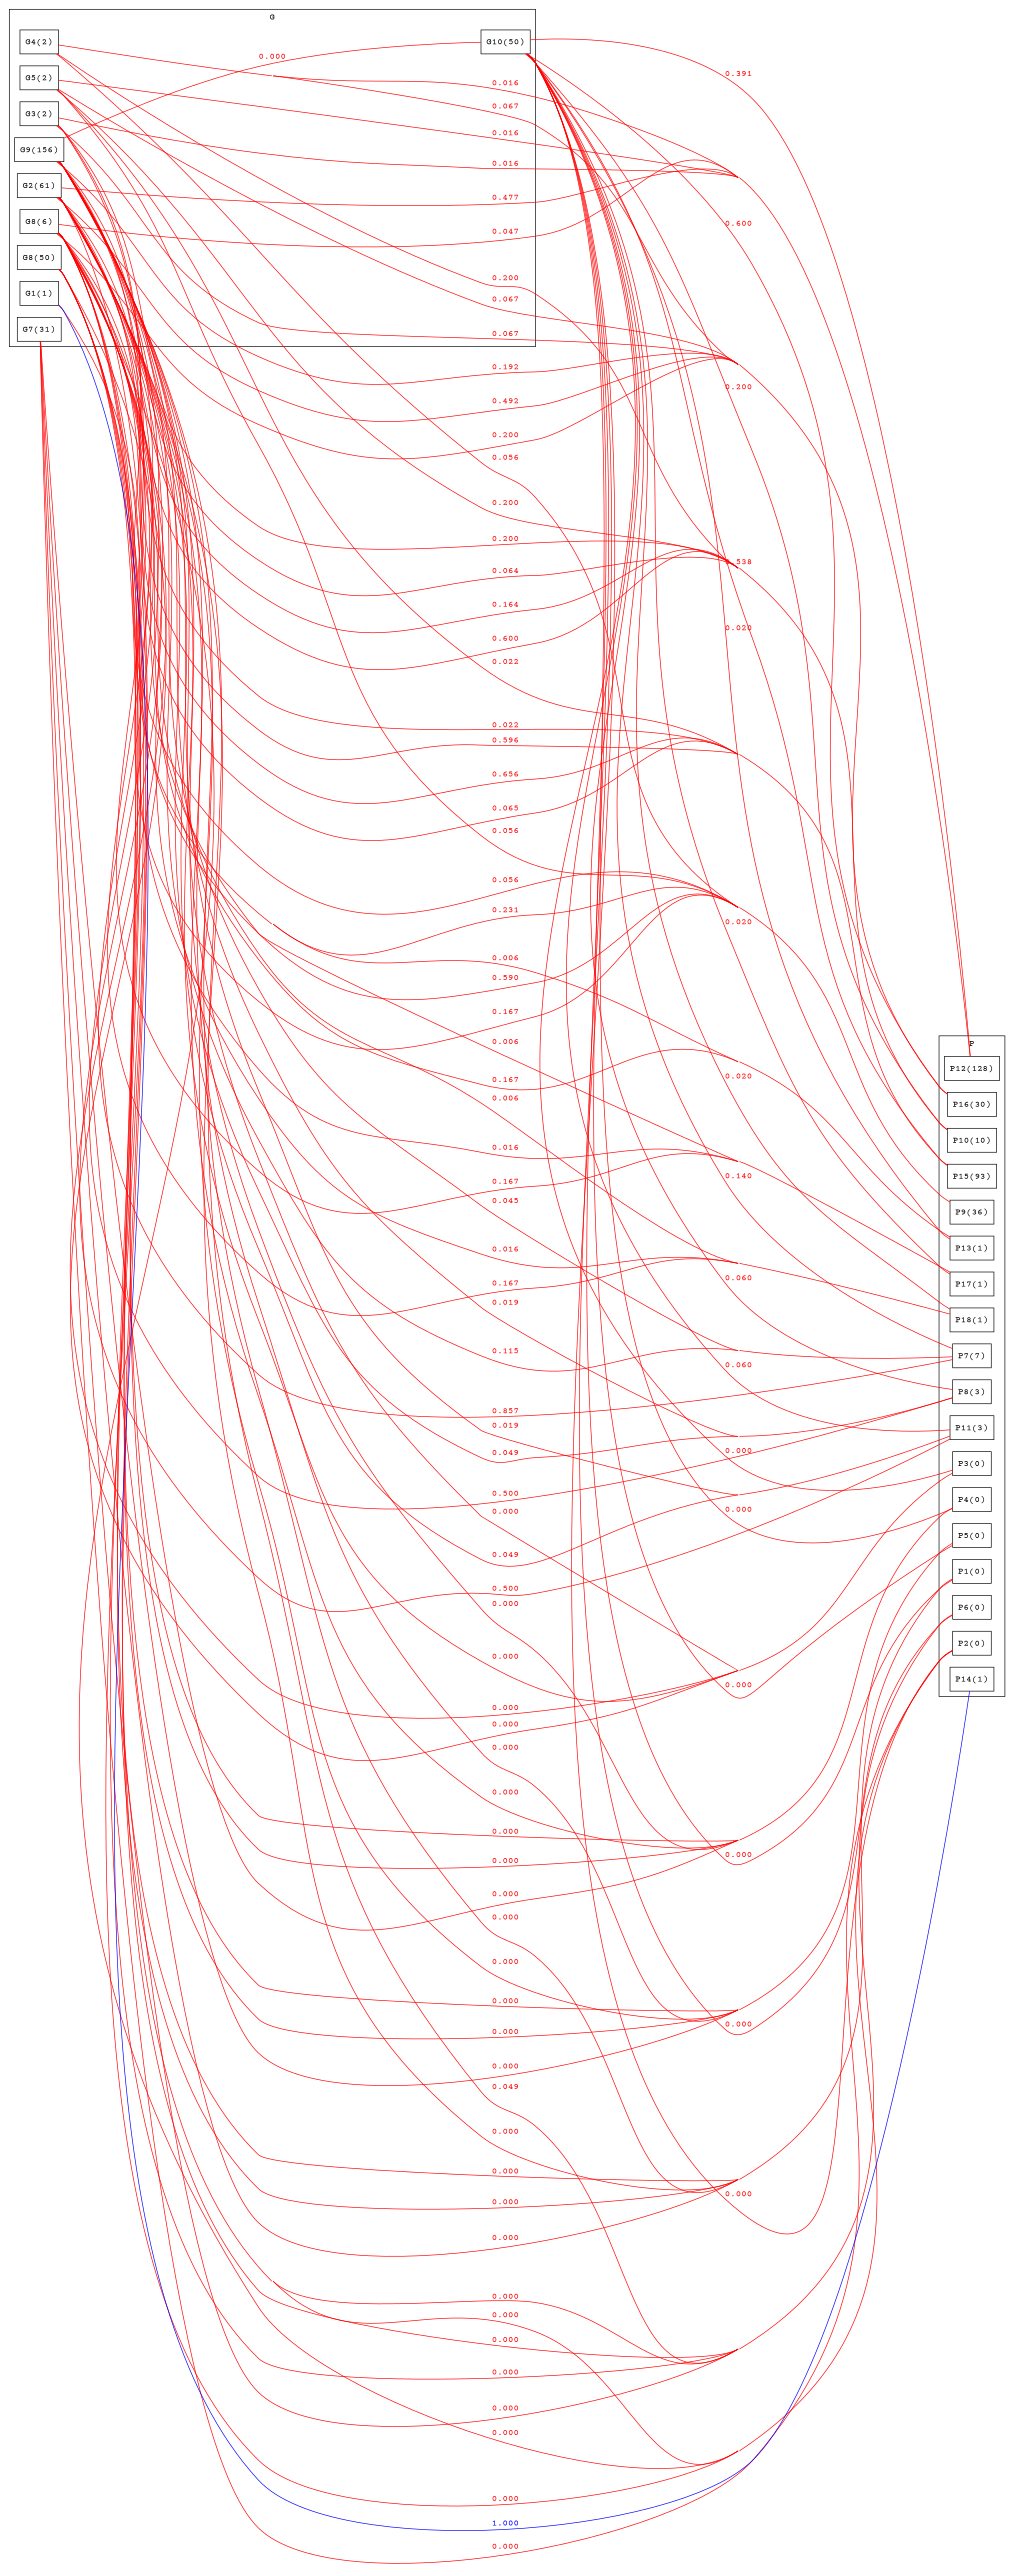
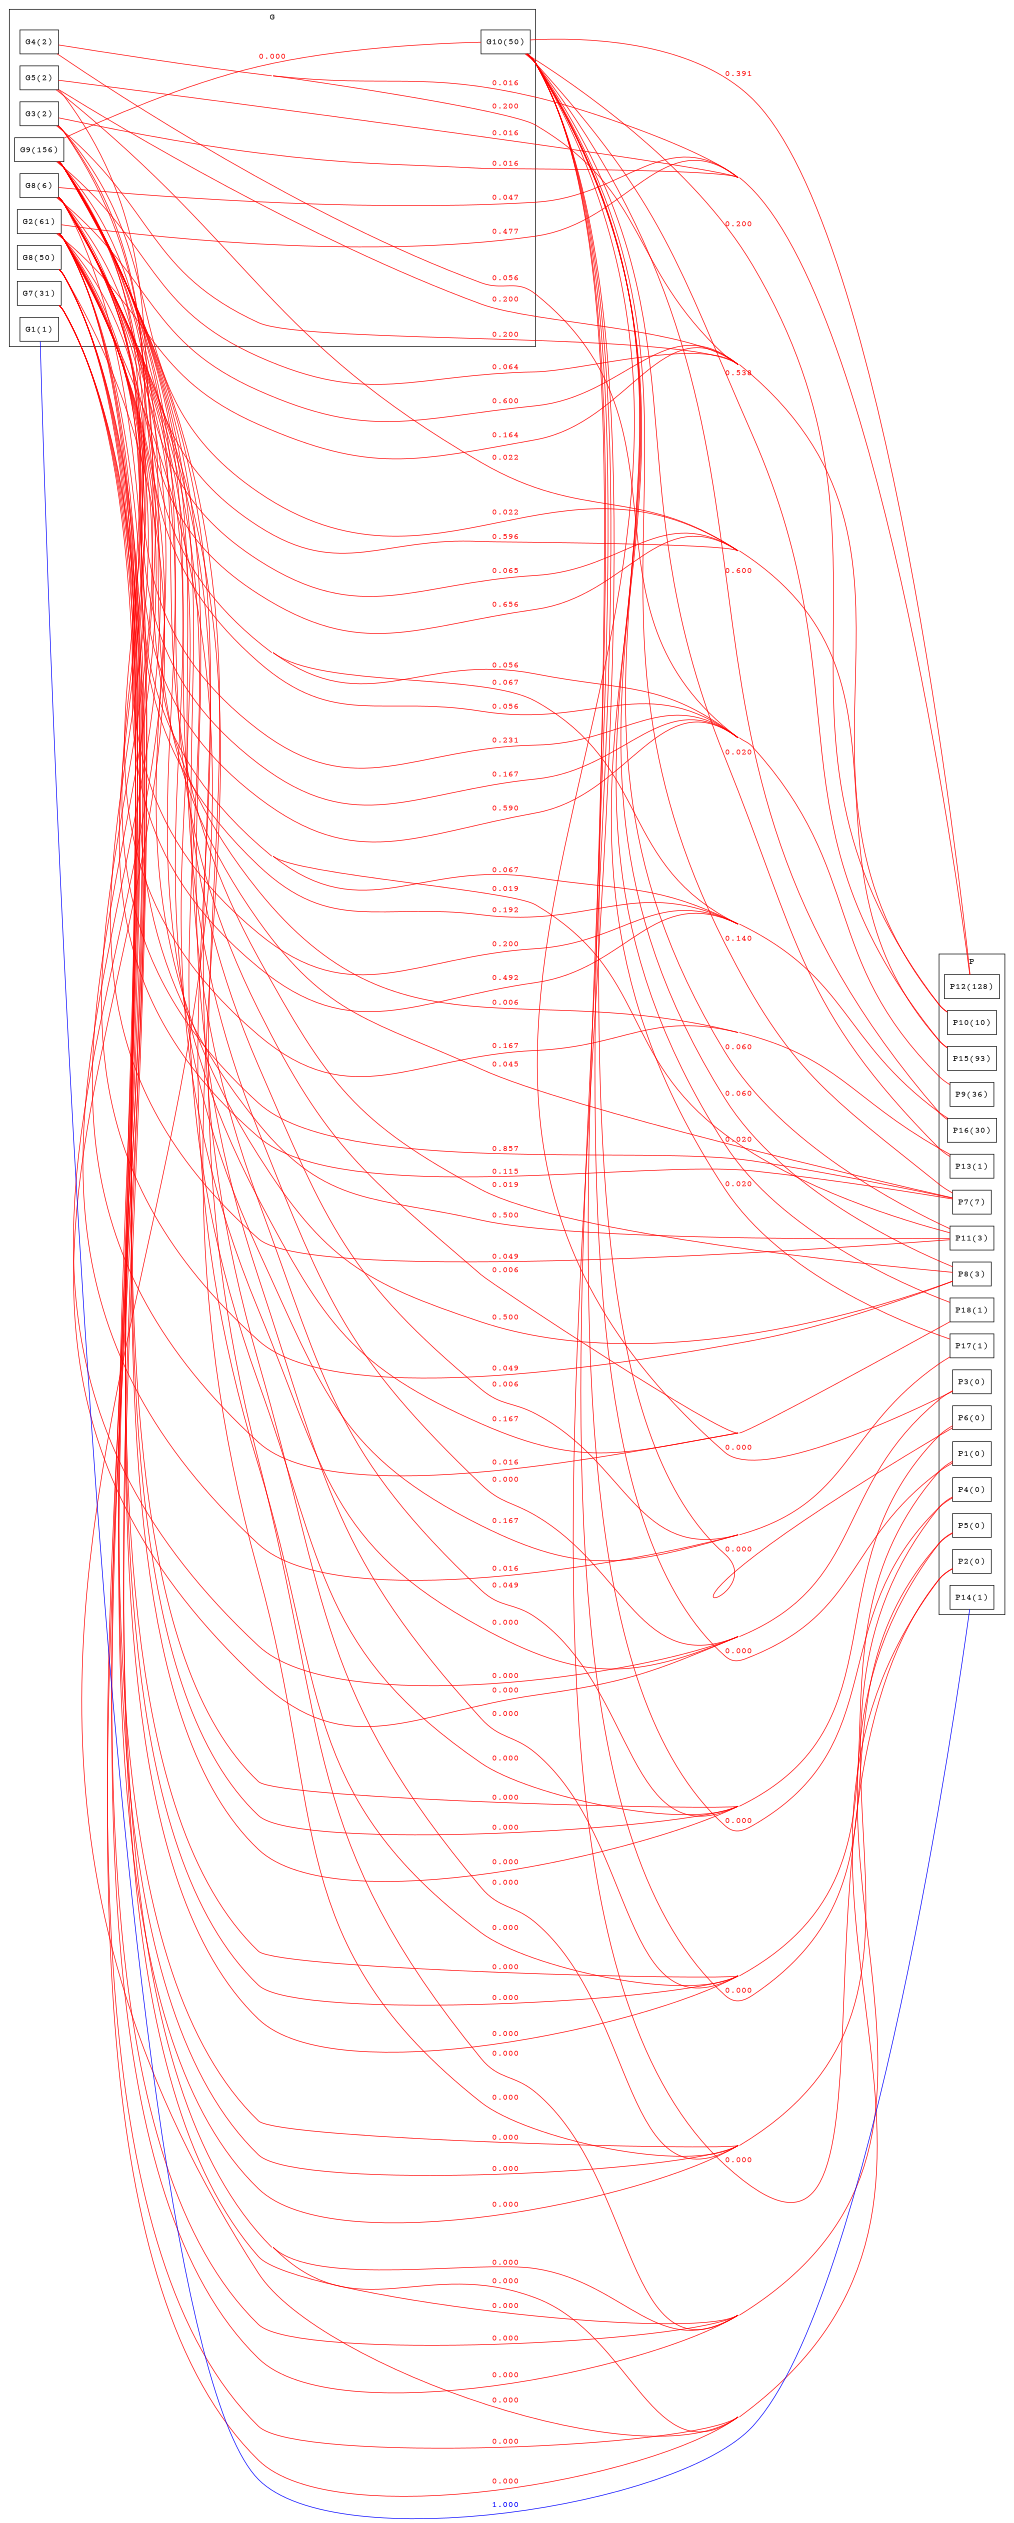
edge "G4(2)" -- "P16(30)": removed, label "0.067"
edge "G1(1)" -- "P9(36)": now "G8(6)" -- "P9(36)"
edge "G9(156)" -- "P11(3)": now "G3(2)" -- "P11(3)"
